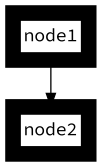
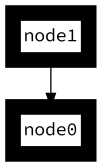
node "node2": label "node2" -> "node0"
